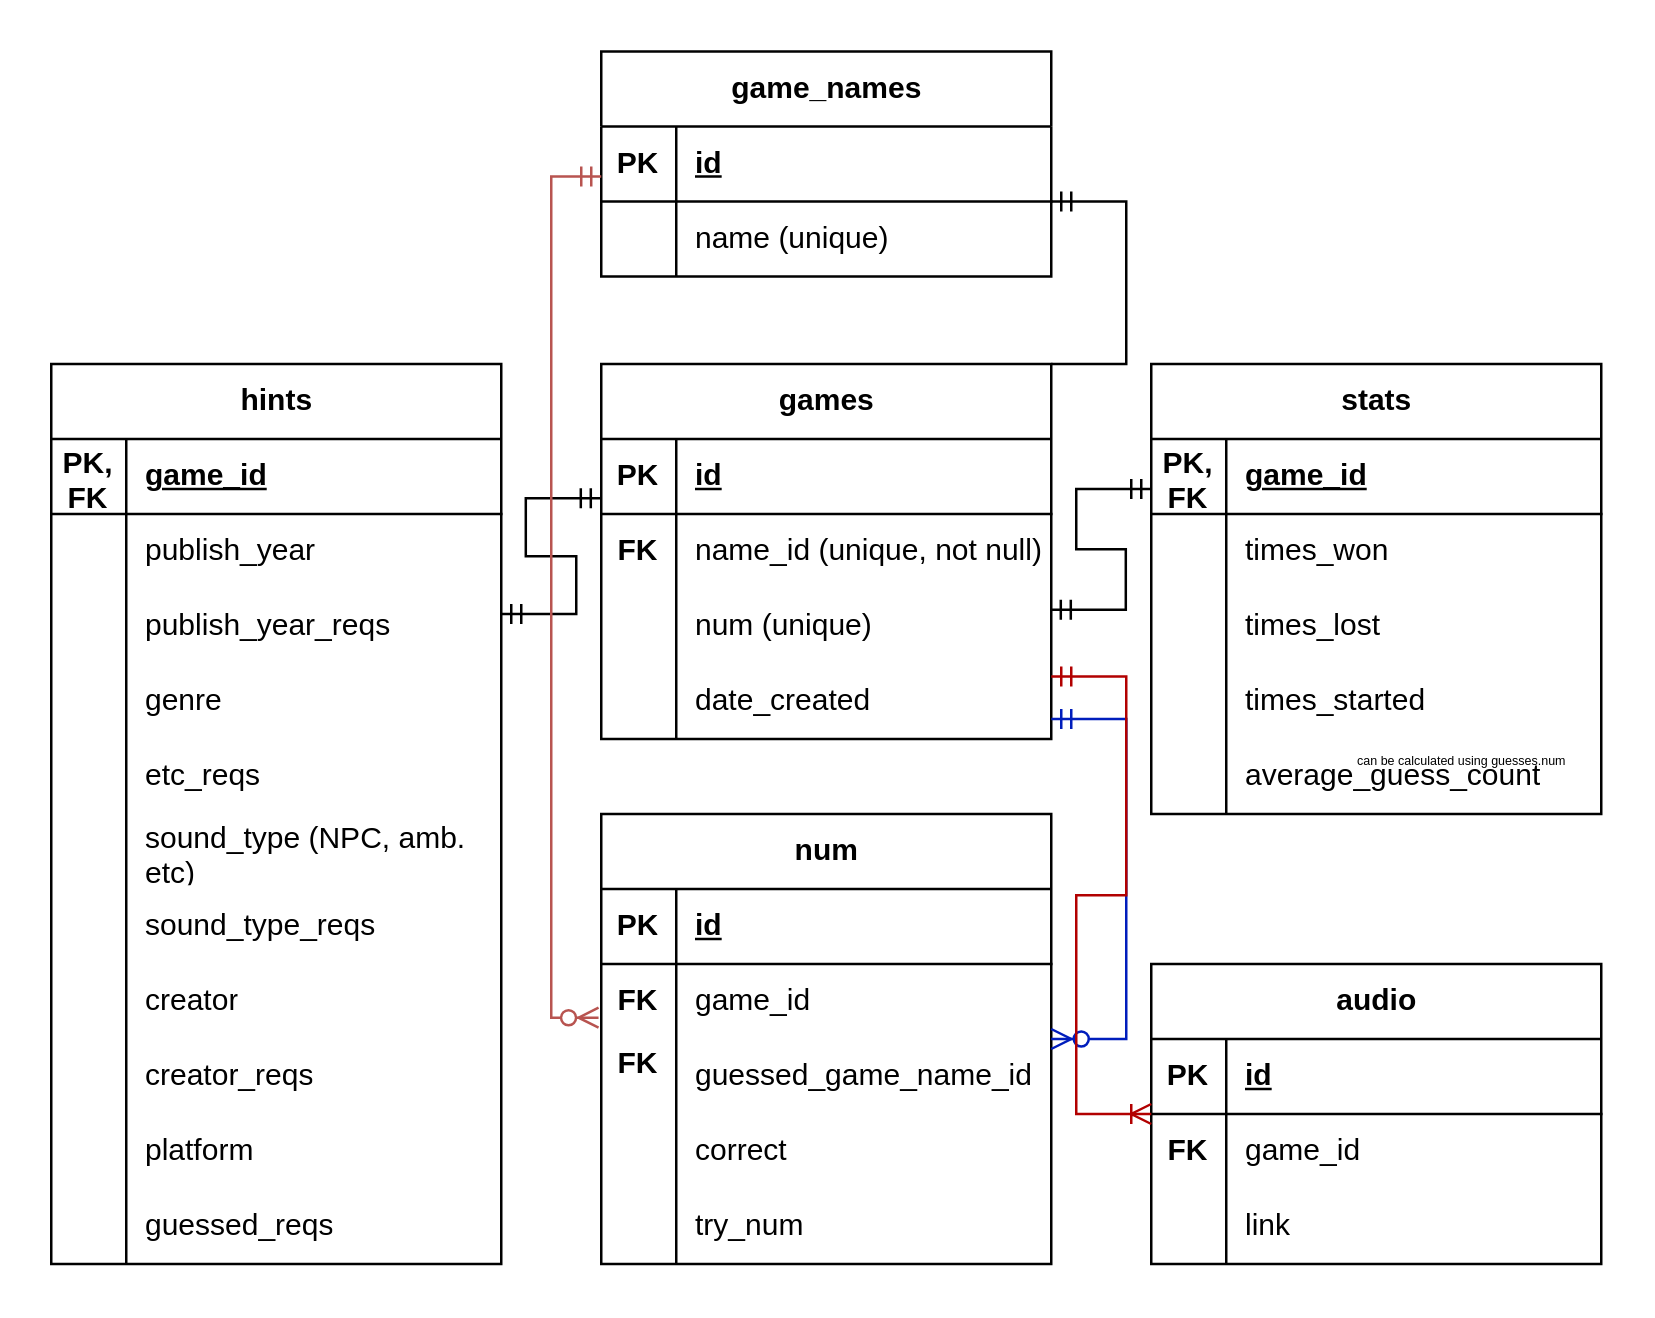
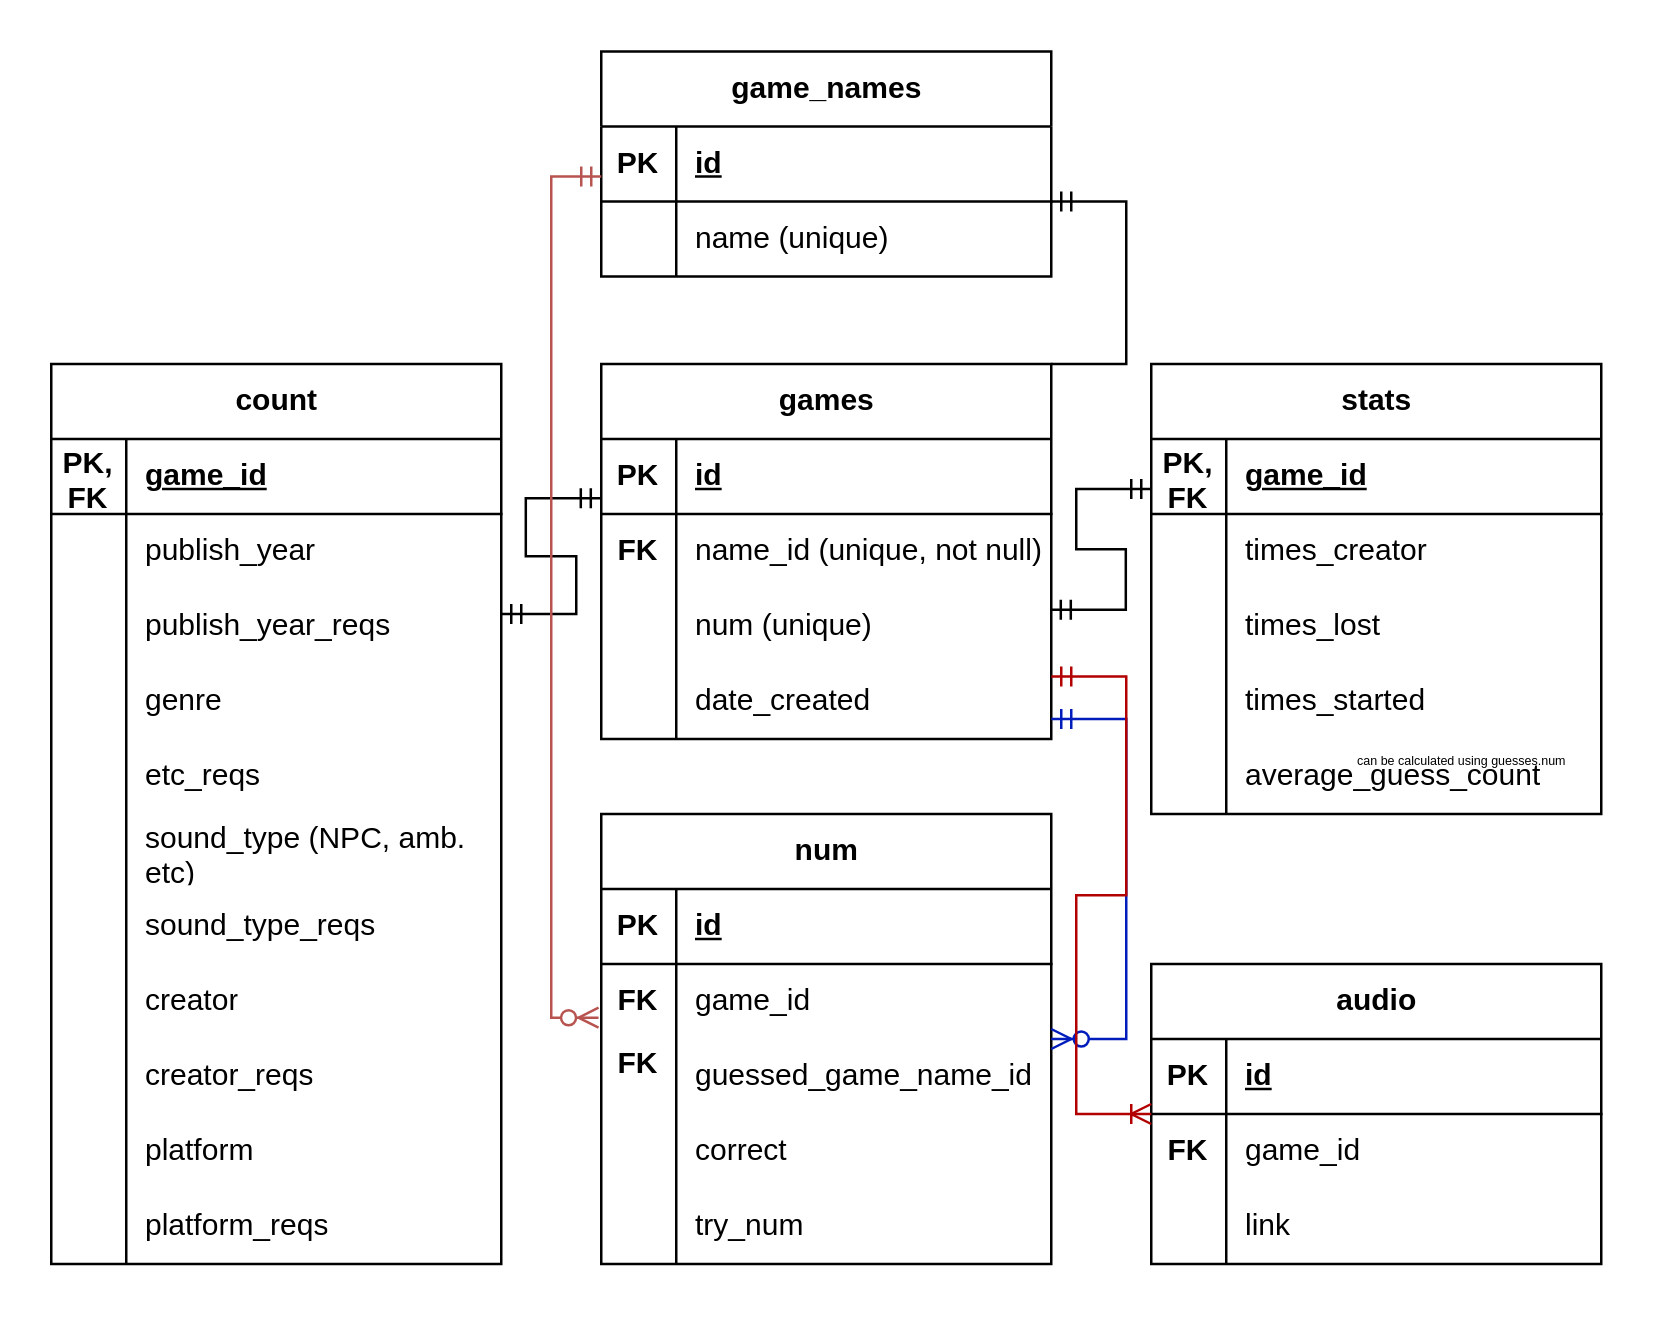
node "hints": label "hints" -> "count"
node "times_won": label "times_won" -> "times_creator"
node "guessed_reqs": label "guessed_reqs" -> "platform_reqs"
